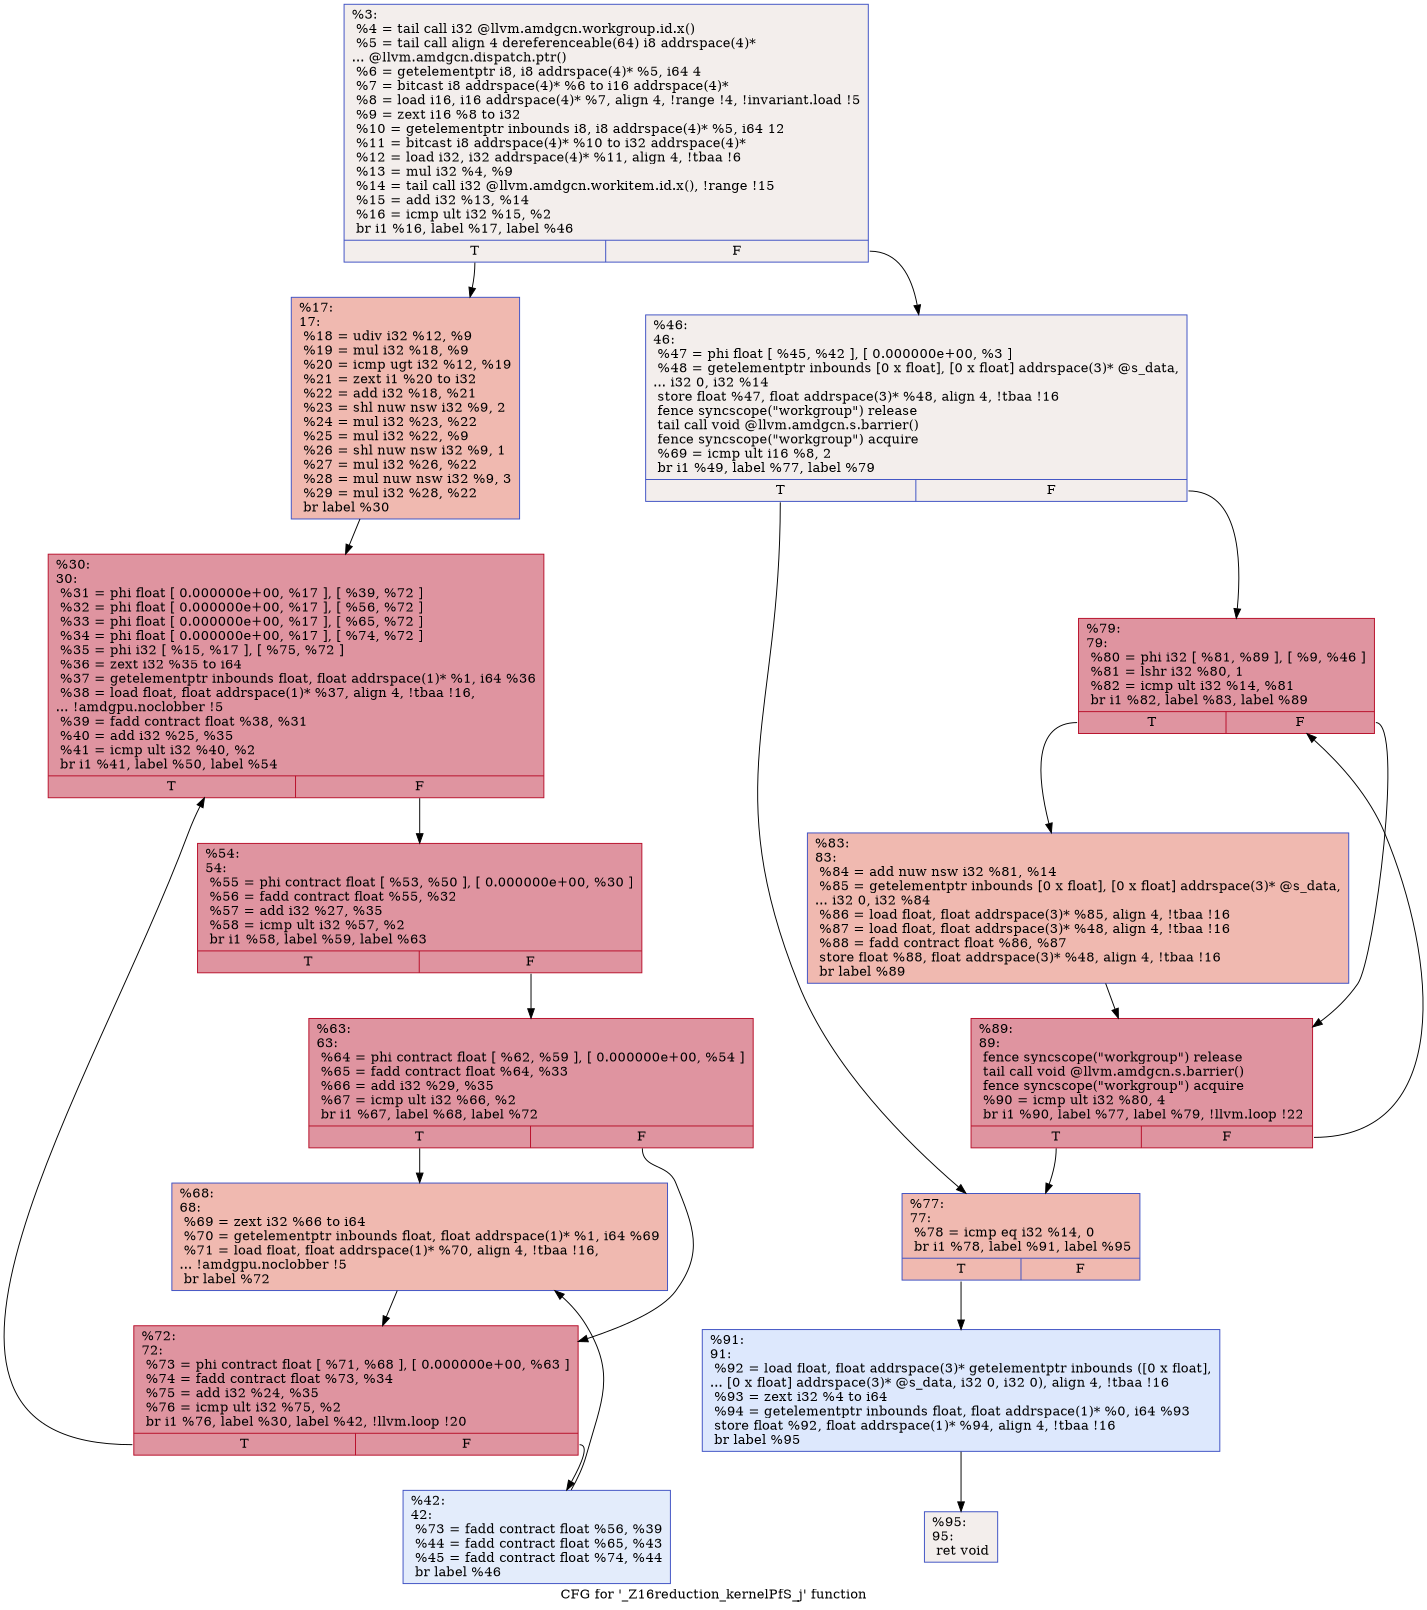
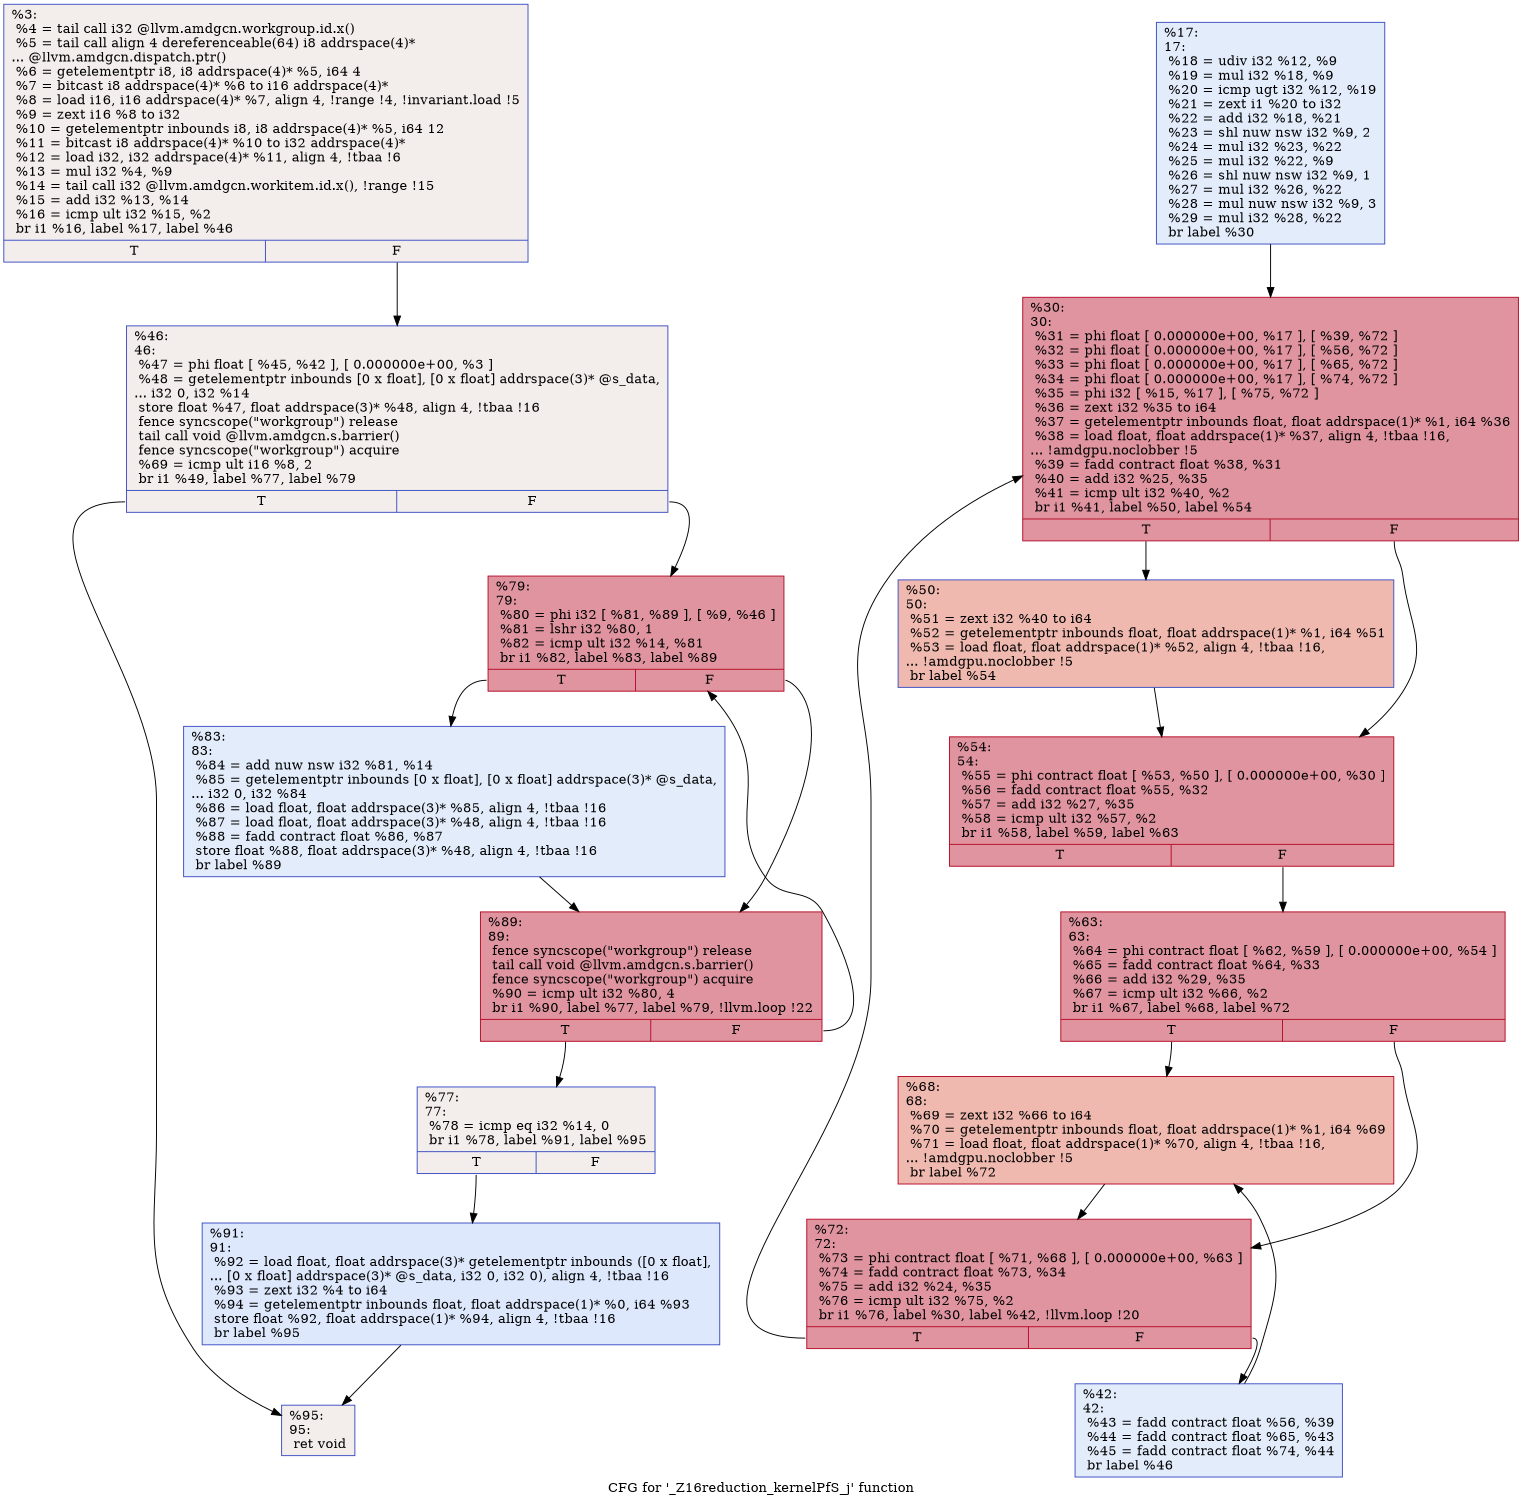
edge "%3:" -> "%17:": removed
node "%17:": fillcolor #de614d70 -> #bfd3f670
node "%50:": added
edge "%46:" -> "%77:": now "%46:" -> "%95:"
node "%83:": fillcolor #de614d70 -> #bfd3f670
node "%68:": color #3d50c3ff -> #b70d28ff
node "%77:": fillcolor #de614d70 -> #e3d9d370
node "%42:": text "%73 = fadd contract float %56, %39" -> "%43 = fadd contract float %56, %39"
